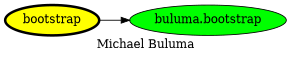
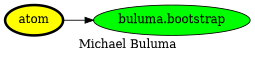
node "bootstrap": label "bootstrap" -> "atom"
